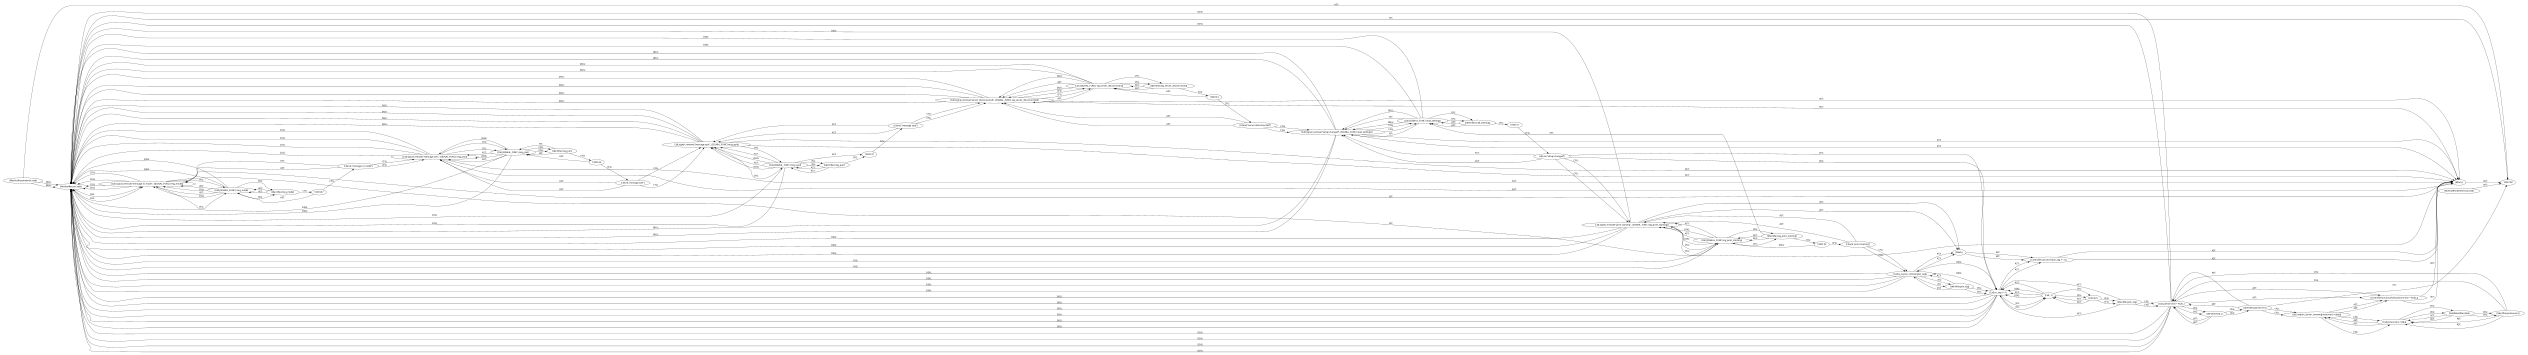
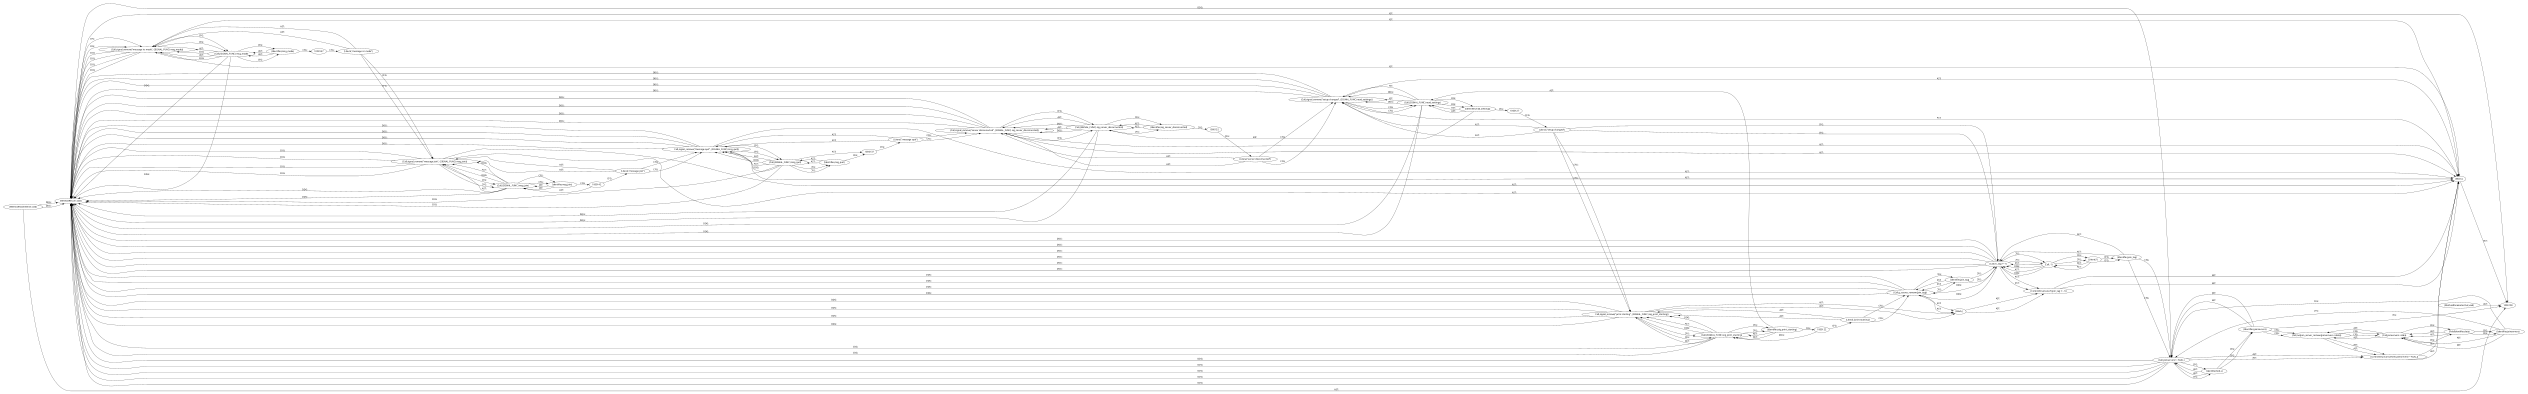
edge "1000132" -> "(Call,(SIGNAL_FUNC) sig_server_disconnected)": now "(Identifier,read_settings)" -> "(Call,(SIGNAL_FUNC) sig_server_disconnected)"
edge "1000147" -> "(Call,(SIGNAL_FUNC) msg_mode)": removed, label "AST:"
